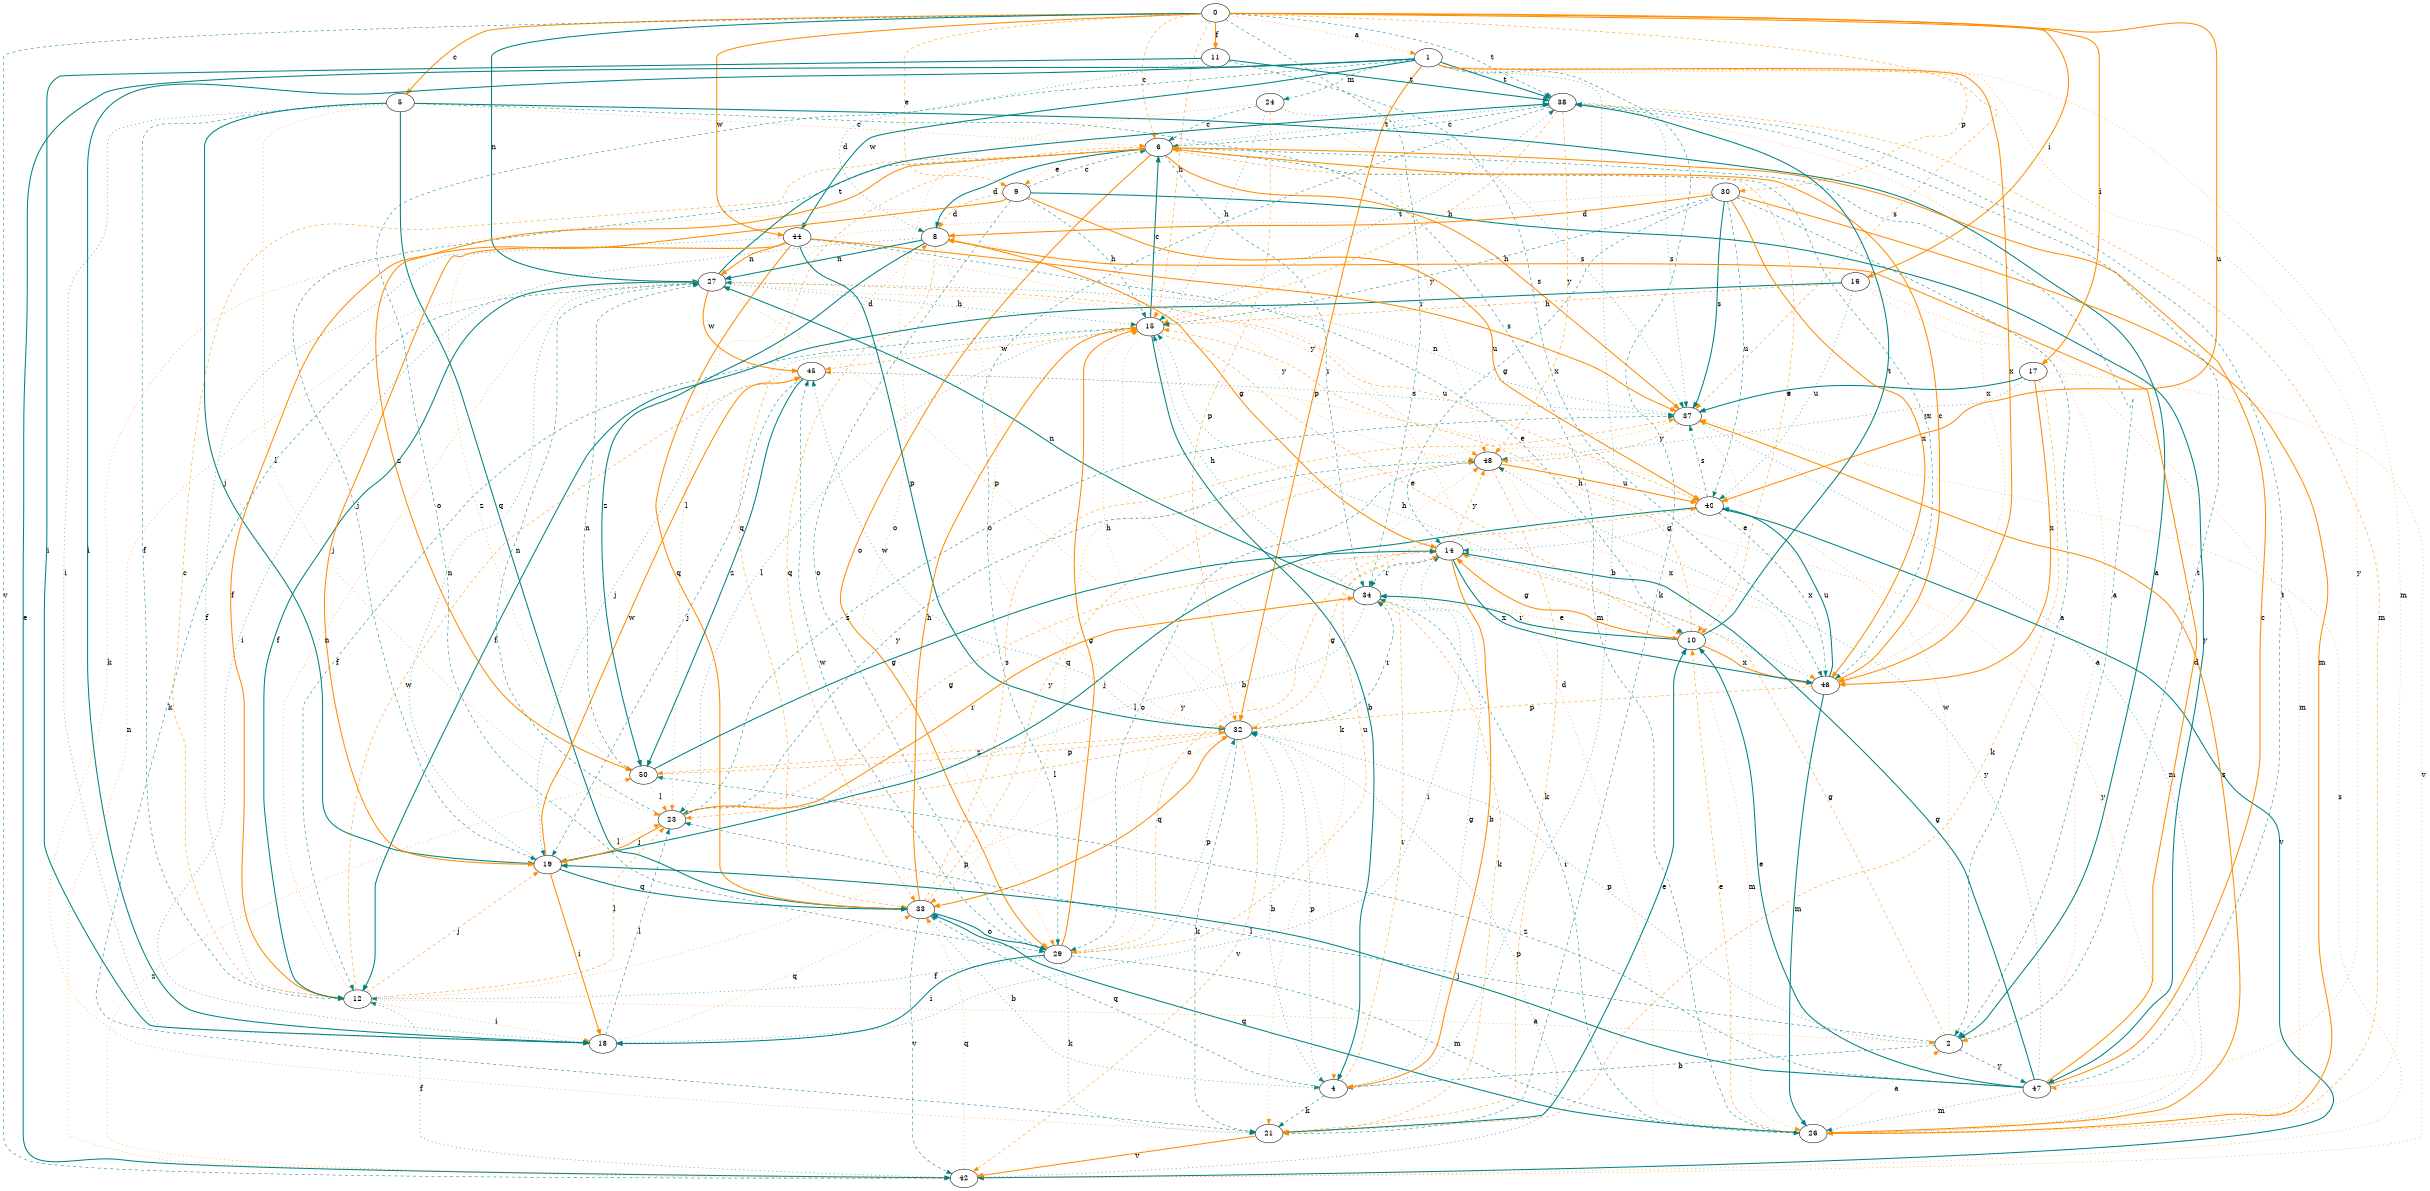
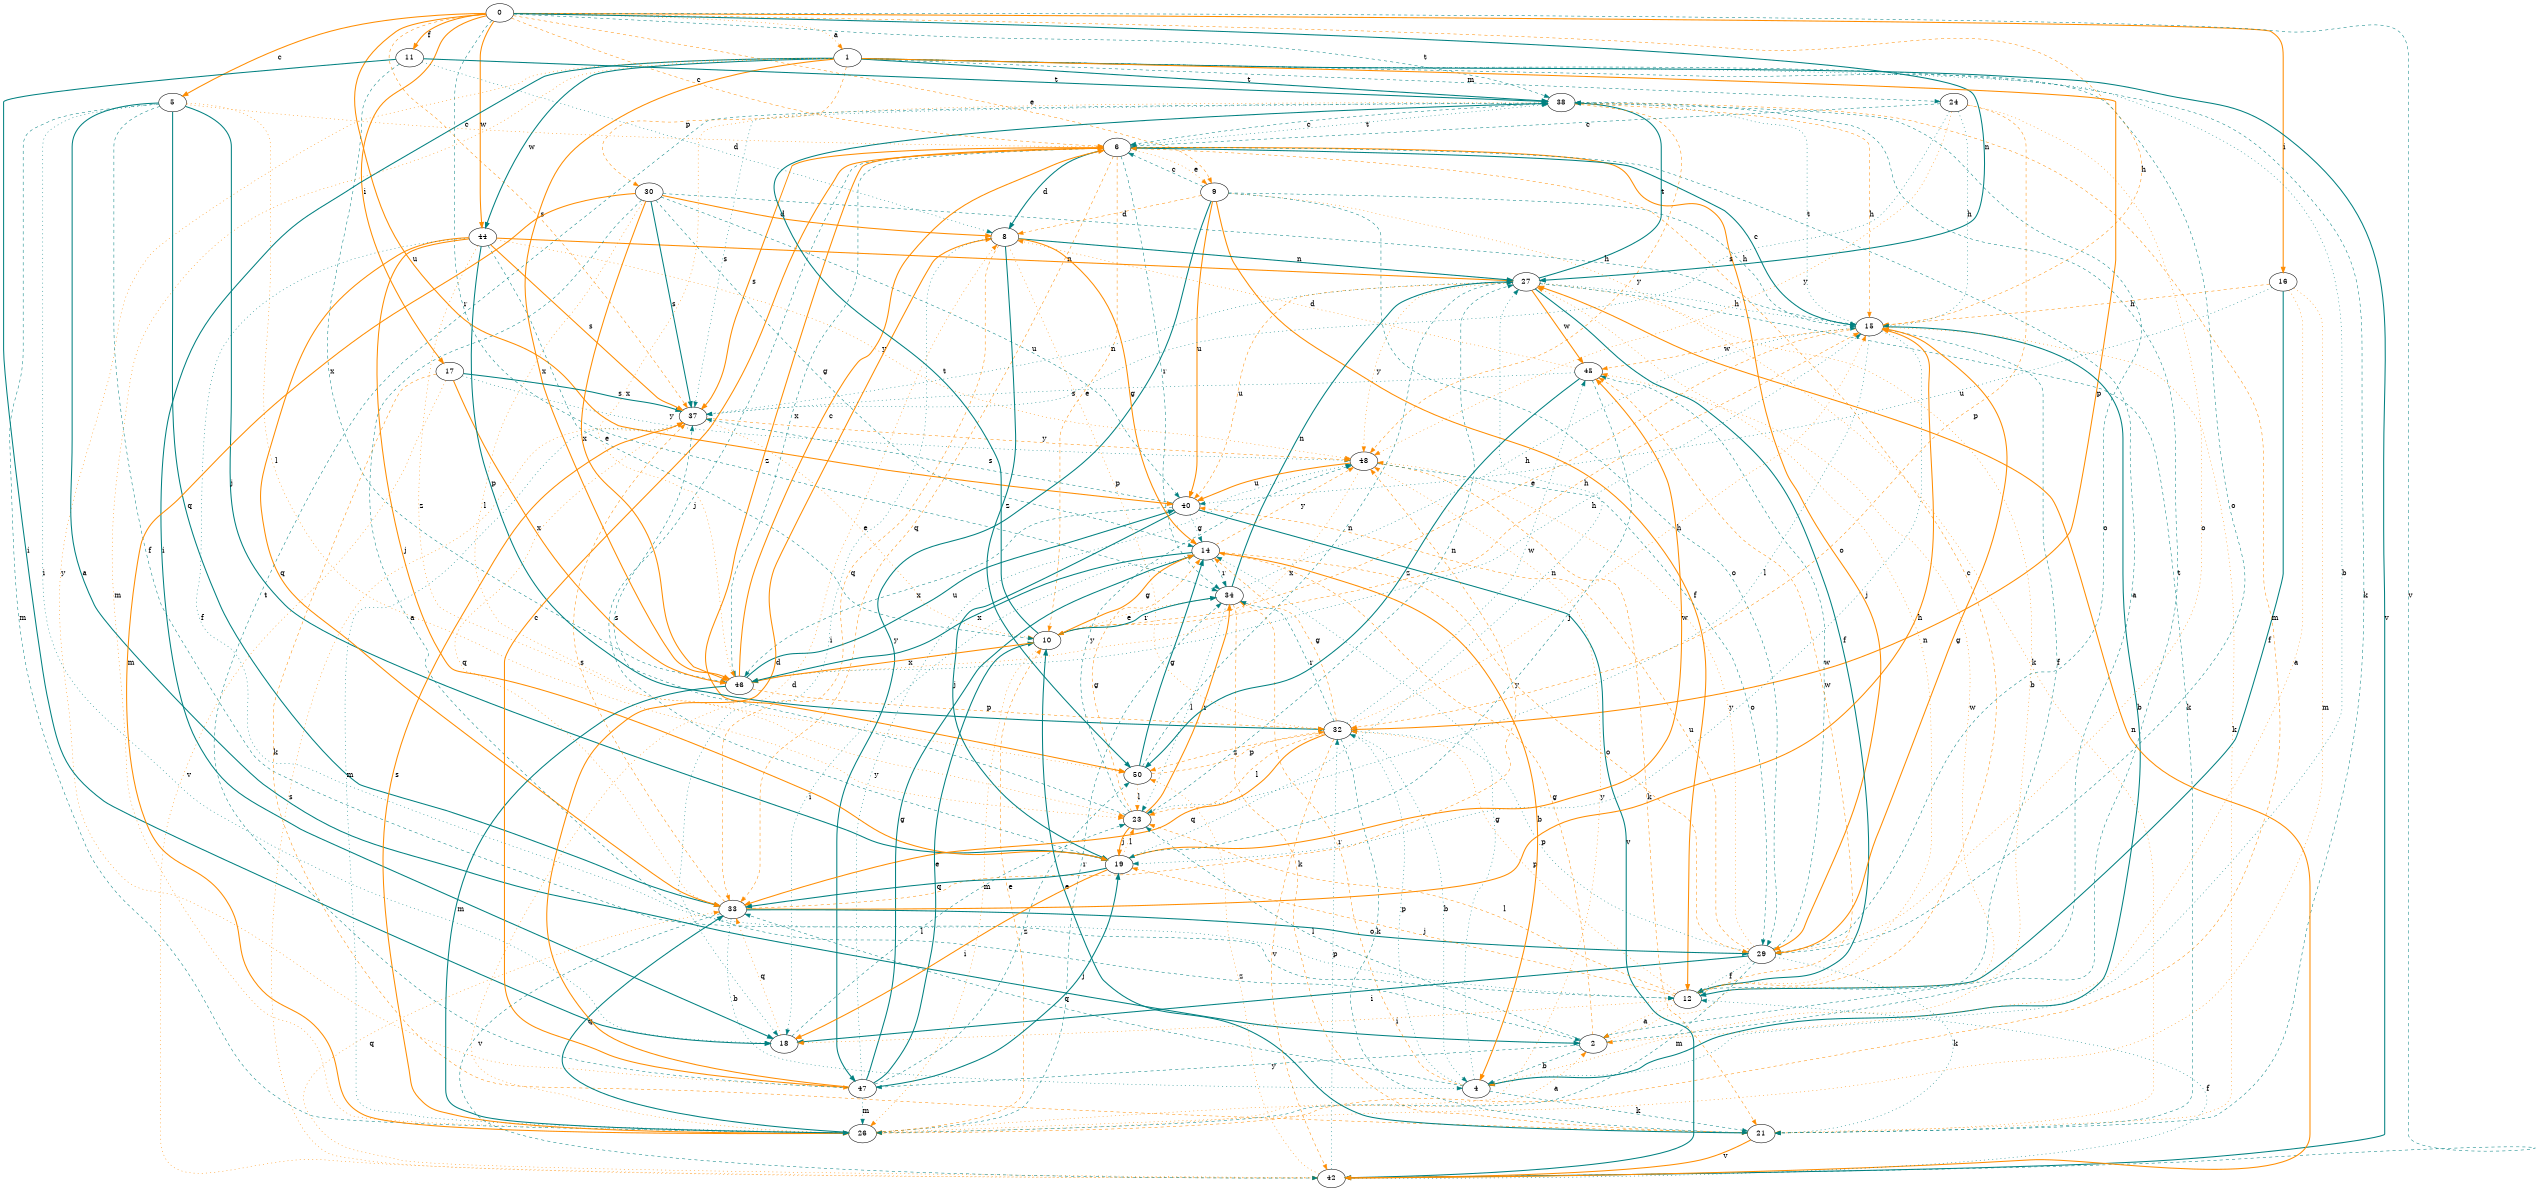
edge "1" -> "42": label "e" -> "v"
edge "2" -> "32": removed, label "p"
edge "42" -> "27": style dotted -> bold
